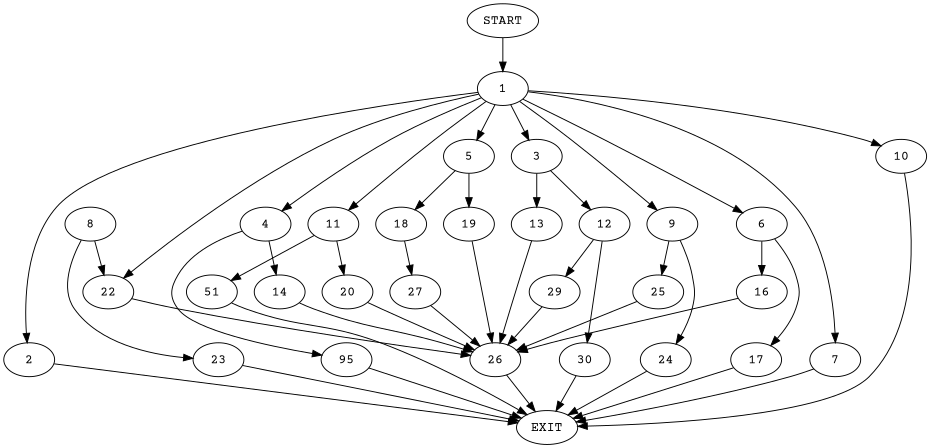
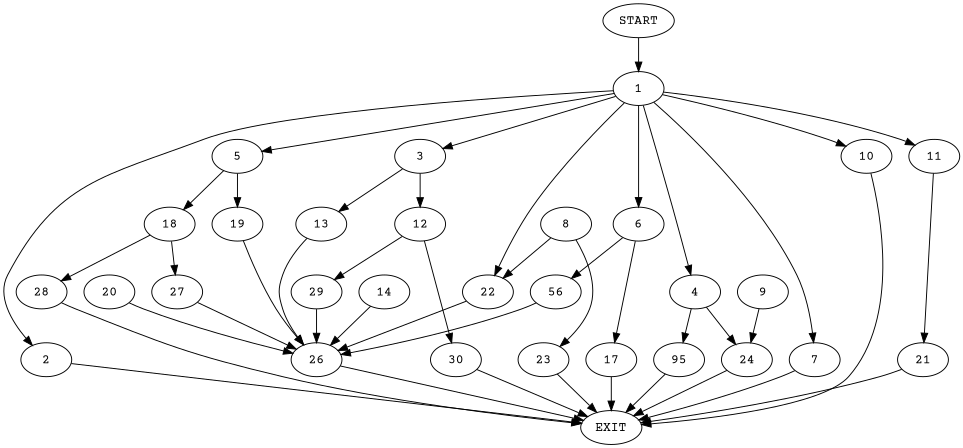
edge "1" -> "9": removed
edge "4" -> "14": now "4" -> "24"
edge "11" -> "20": removed
node "28": added
node "51": label "51" -> "21"
node "25": removed
node "16": label "16" -> "56"
